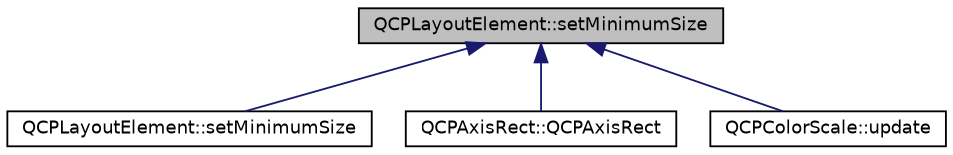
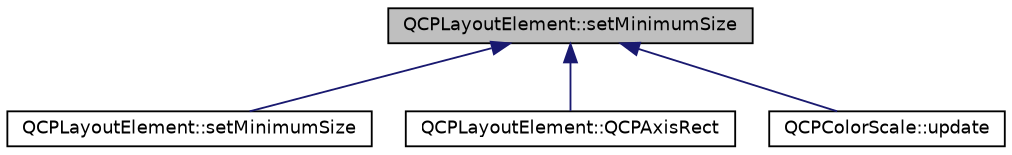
node "QCPAxisRect::QCPAxisRect": label "QCPAxisRect::QCPAxisRect" -> "QCPLayoutElement::QCPAxisRect"
